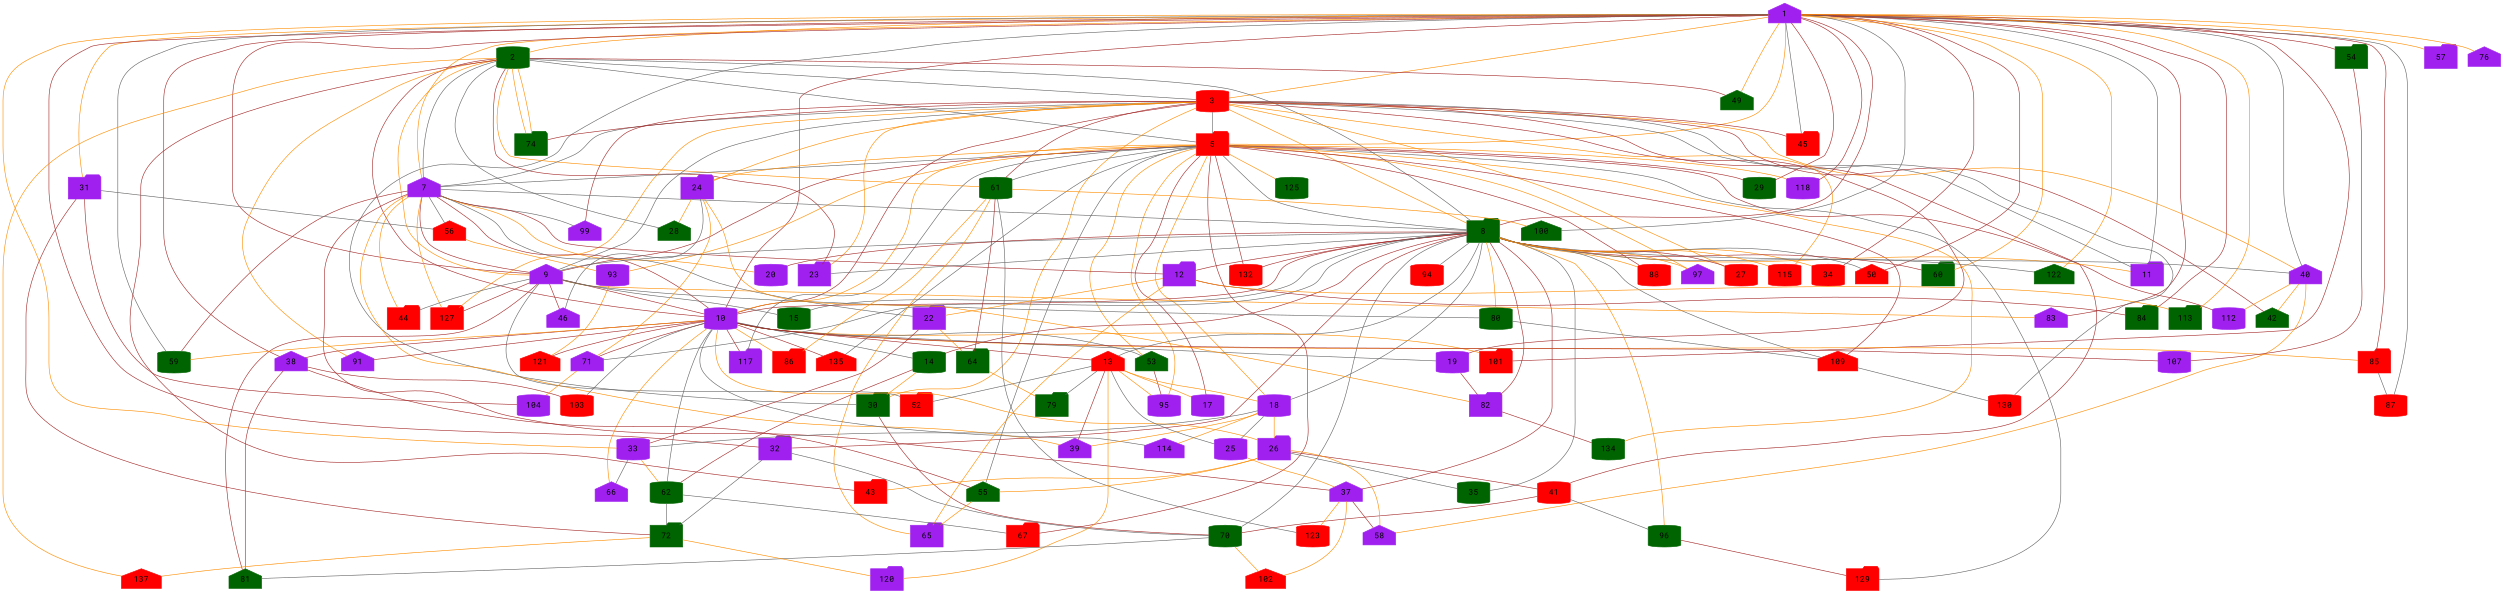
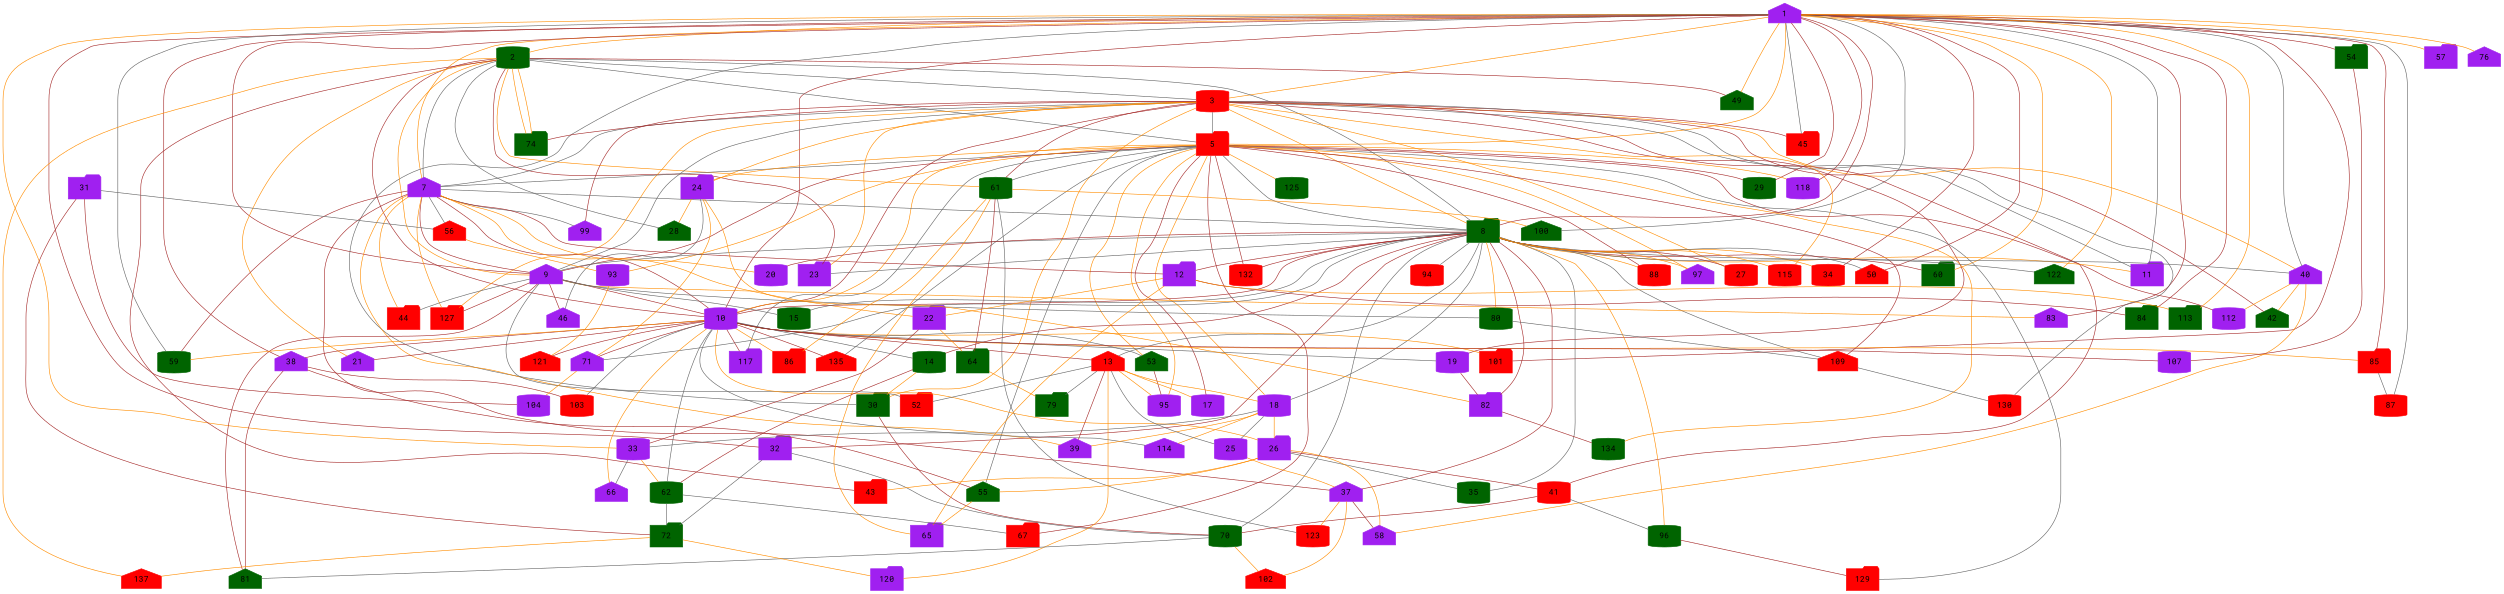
edge "1" -- "31": removed
edge "7" -- "22": color gray40 -> darkorange
node "91": label "91" -> "21"
